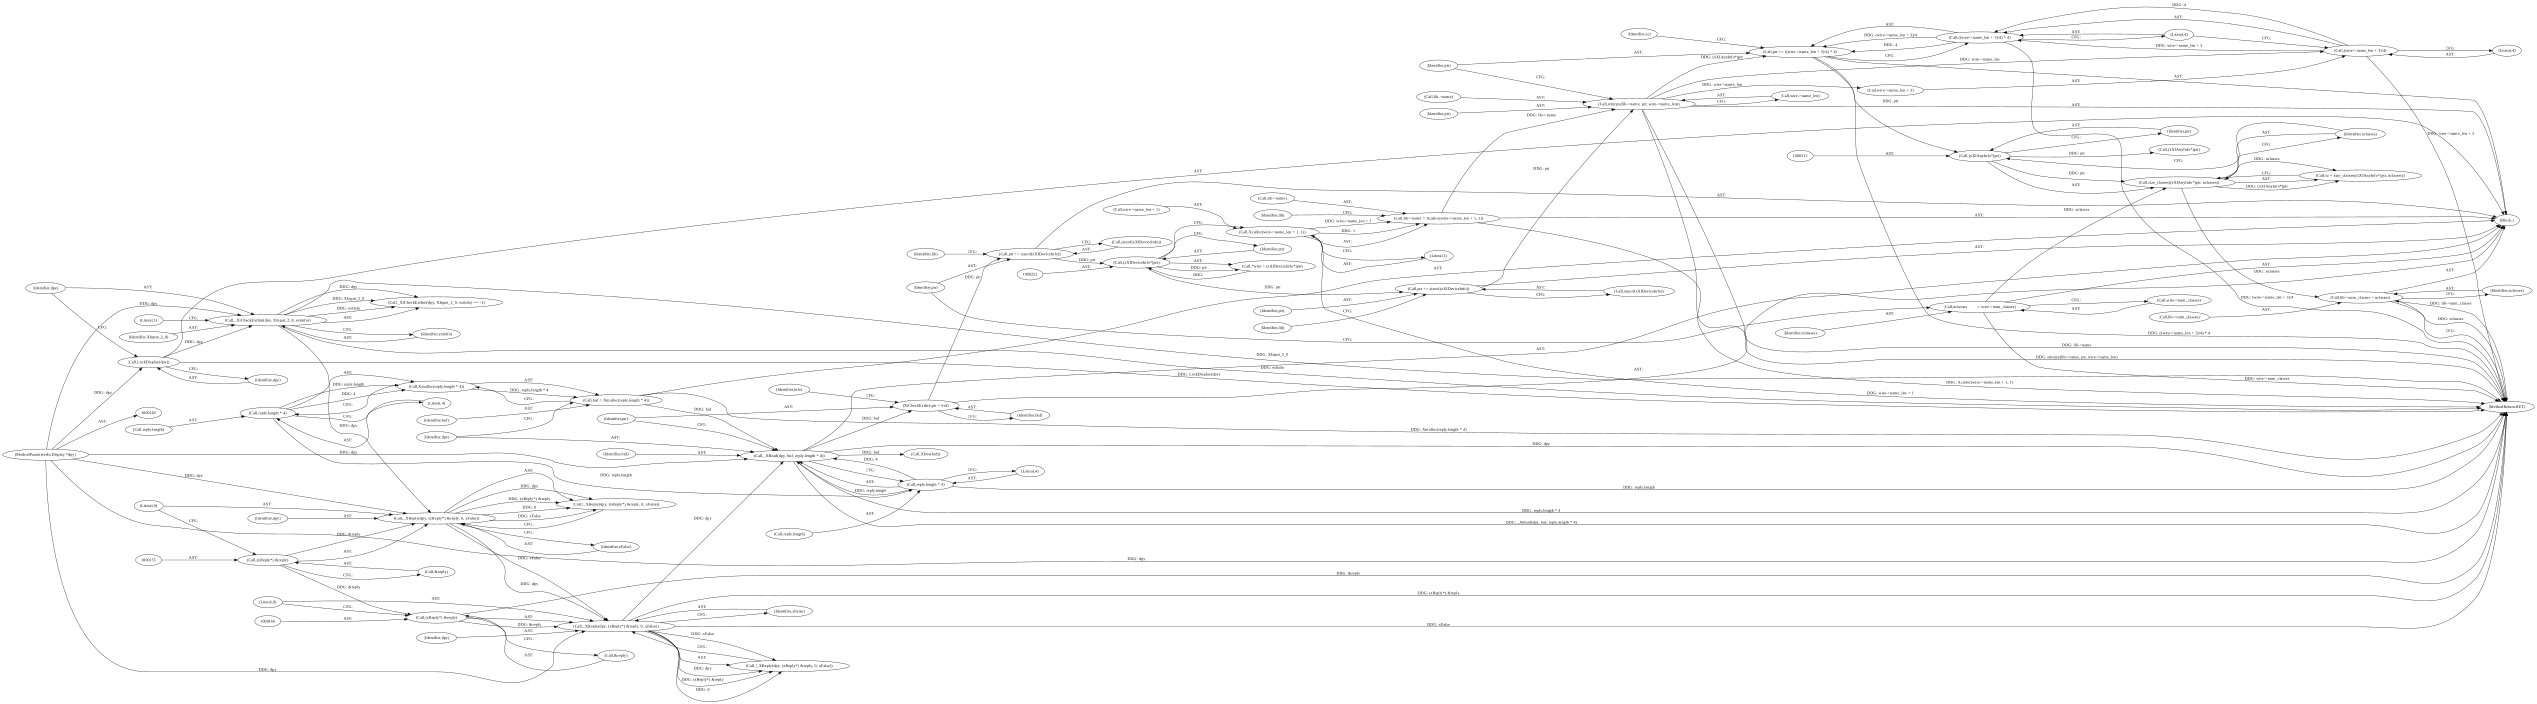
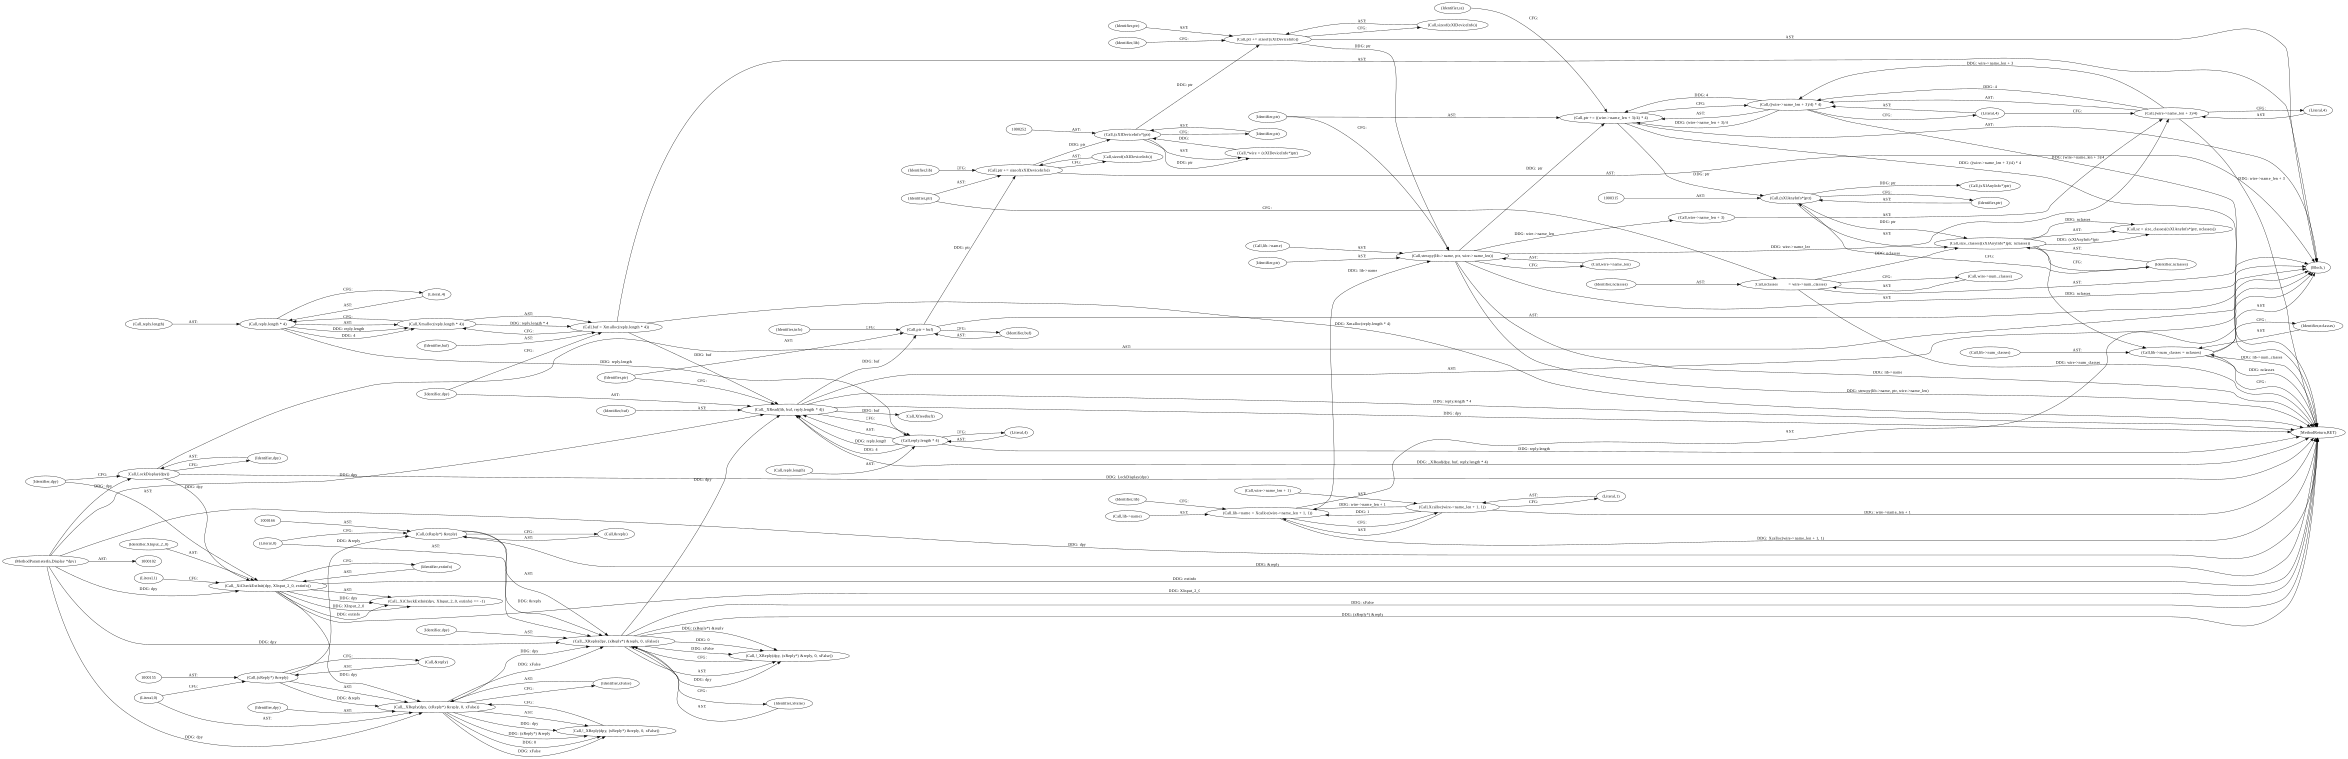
edge "(Call,strncpy(lib->name, ptr, wire->name_len))" -> "(Call,ptr += ((wire->name_len + 3)/4) * 4)": label "DDG: (xXIAnyInfo*)ptr" -> "DDG: ptr"
edge "(Call,sz = size_classes((xXIAnyInfo*)ptr, nclasses))" -> "(Call,size_classes((xXIAnyInfo*)ptr, nclasses))": removed, label "CFG:"
edge "(Call,(xXIDeviceInfo*)ptr)" -> "(Call,Xcalloc(wire->name_len + 1, 1))": now "(Call,lib->name = Xcalloc(wire->name_len + 1, 1))" -> "(Call,Xcalloc(wire->name_len + 1, 1))"
node "(XiCheckExtInit,ptr = buf)": label "(XiCheckExtInit,ptr = buf)" -> "(Call,ptr = buf)"
node "(Call,_XRead(dpy, buf, reply.length * 4))": label "(Call,_XRead(dpy, buf, reply.length * 4))" -> "(Call,_XRead(lib, buf, reply.length * 4))"
